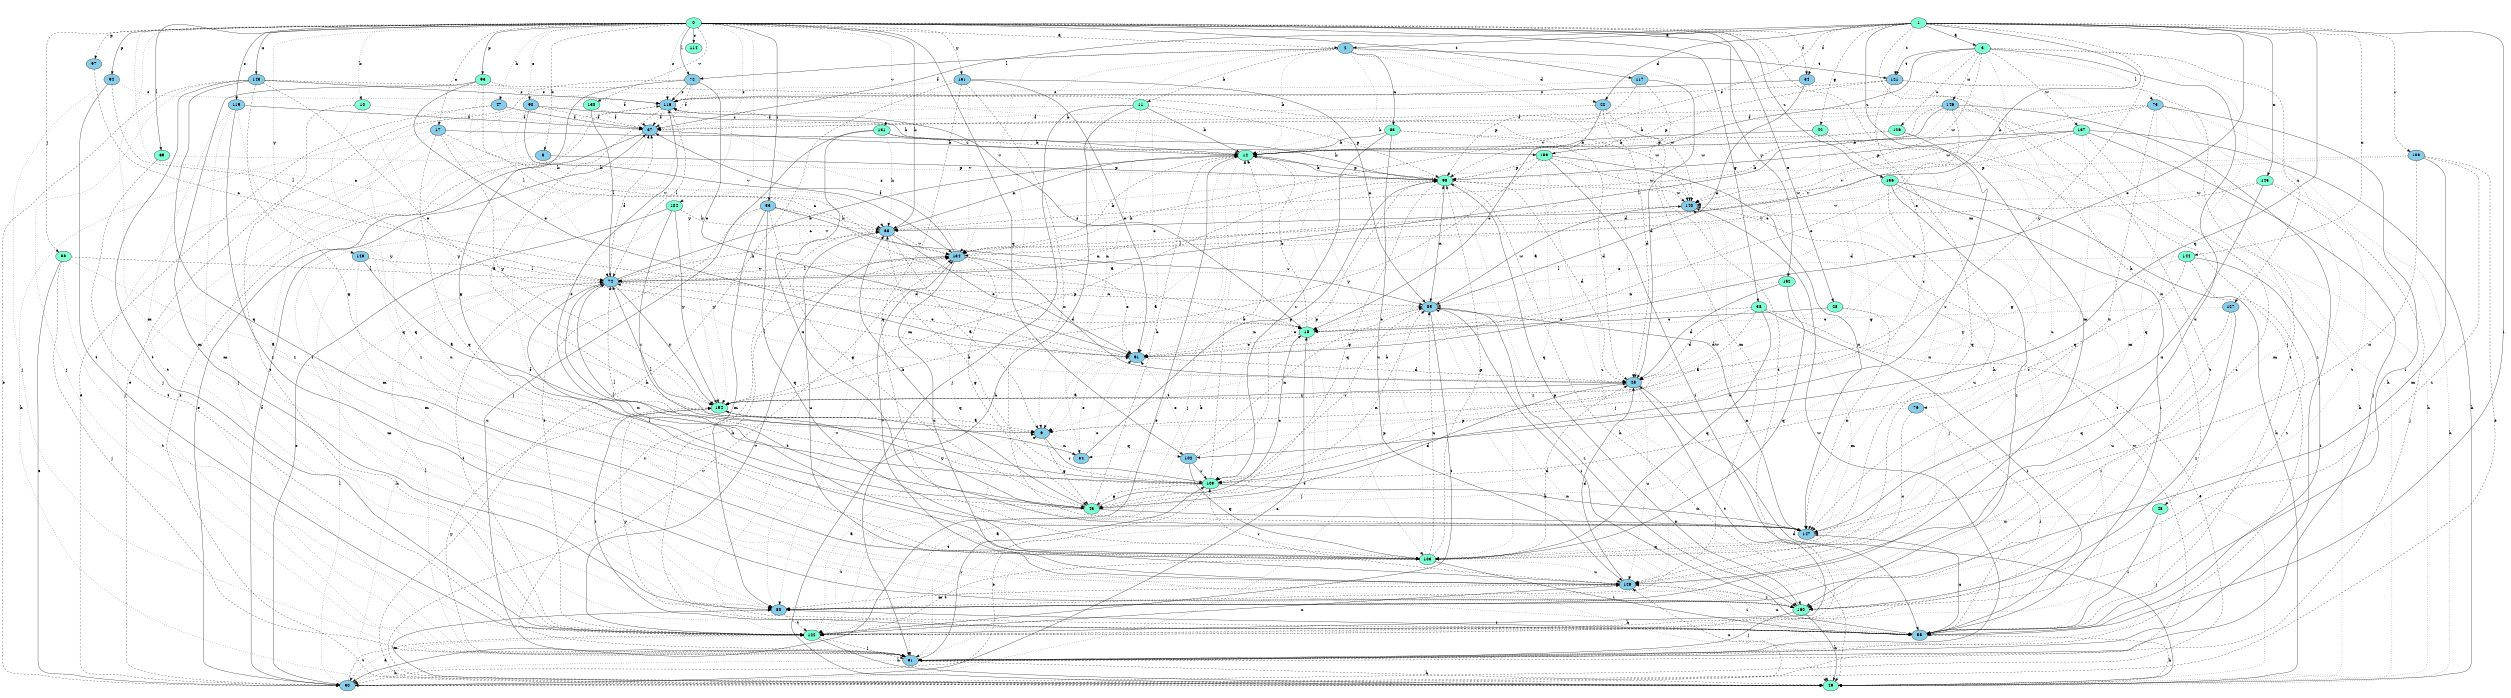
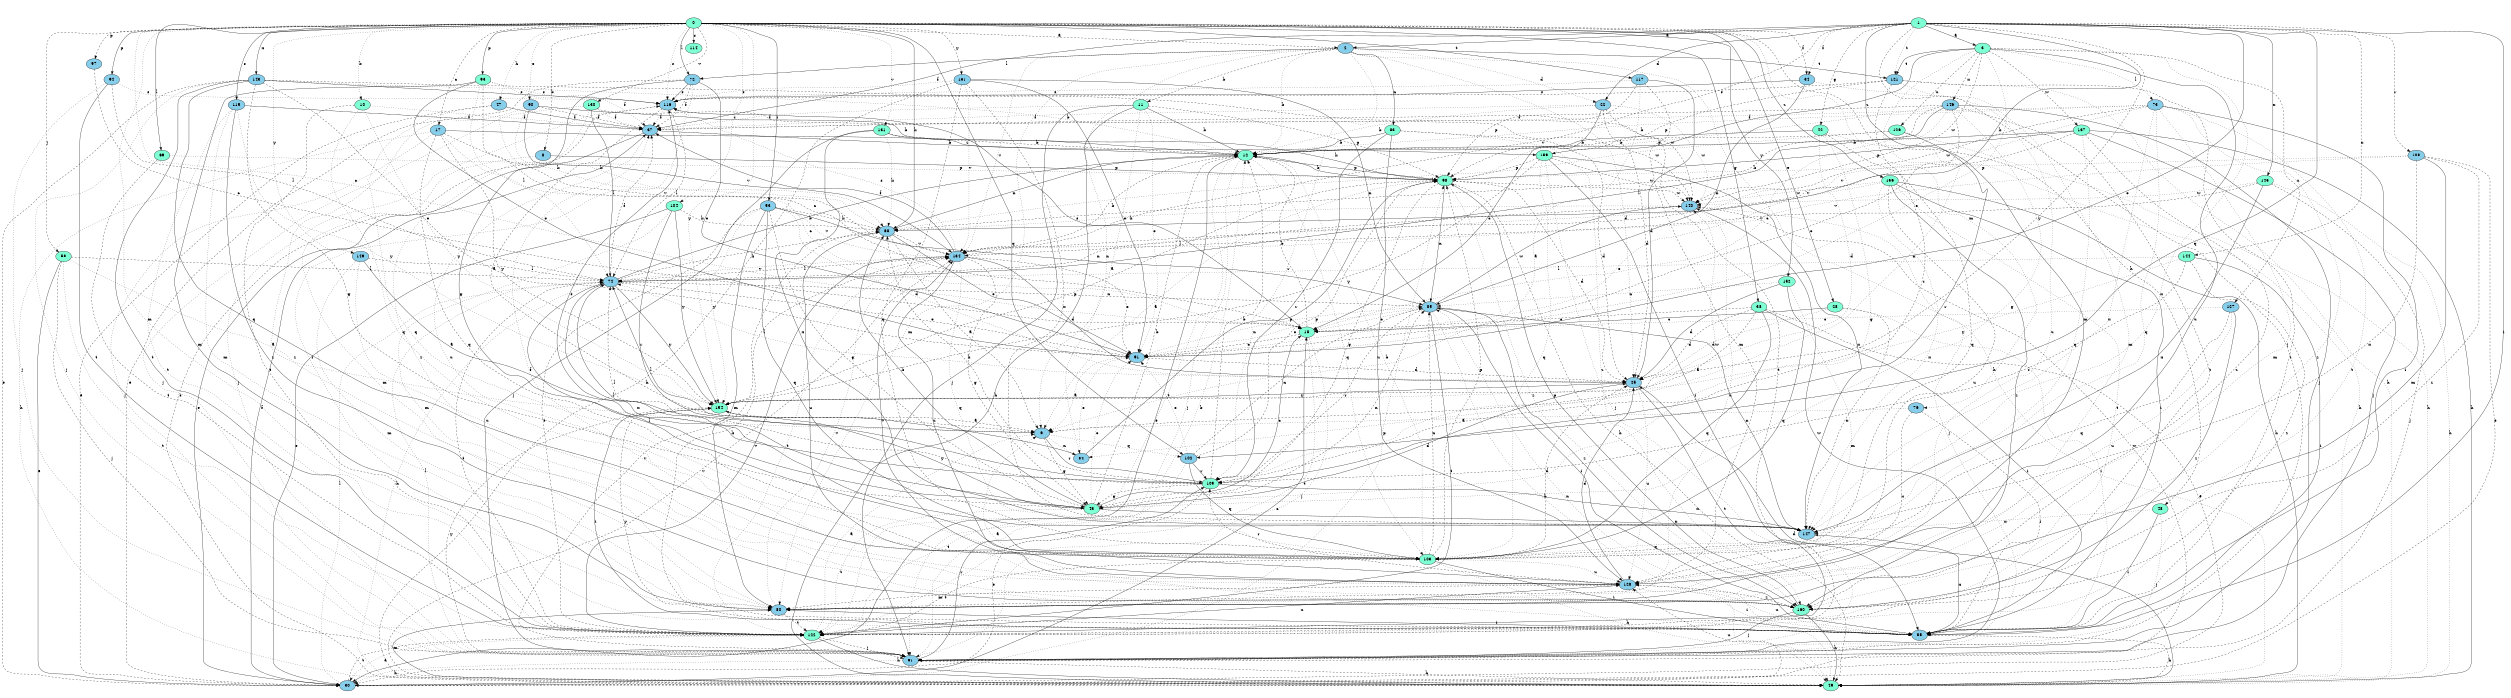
edge "73" -> "147": style dashed -> dotted
edge "76" -> "6": label "p" -> "a"
